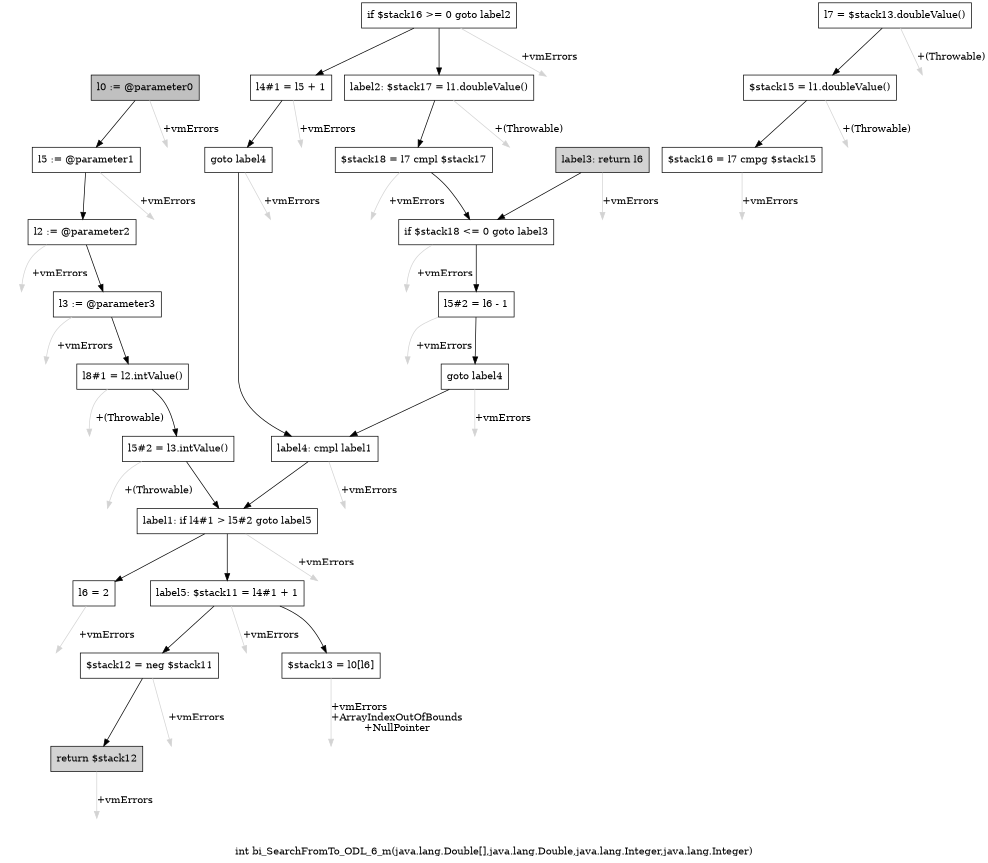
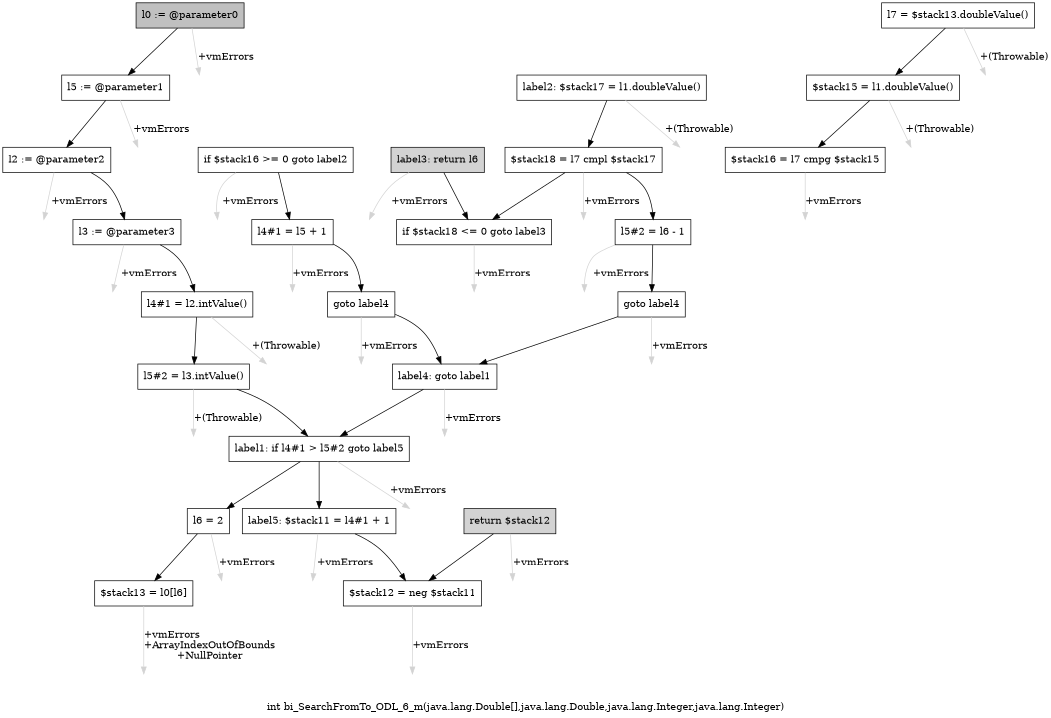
edge "if $stack16 >= 0 goto label2" -> "label2: $stack17 = l1.doubleValue()": removed
edge "if $stack18 <= 0 goto label3" -> "l5#2 = l6 - 1": now "$stack18 = l7 cmpl $stack17" -> "l5#2 = l6 - 1"
node "l8#1 = l2.intValue()": label "l8#1 = l2.intValue()" -> "l4#1 = l2.intValue()"
node "label4: cmpl label1": label "label4: cmpl label1" -> "label4: goto label1"
edge "label5: $stack11 = l4#1 + 1" -> "$stack13 = l0[l6]": now "l6 = 2" -> "$stack13 = l0[l6]"
edge "$stack12 = neg $stack11" -> "return $stack12": reversed
